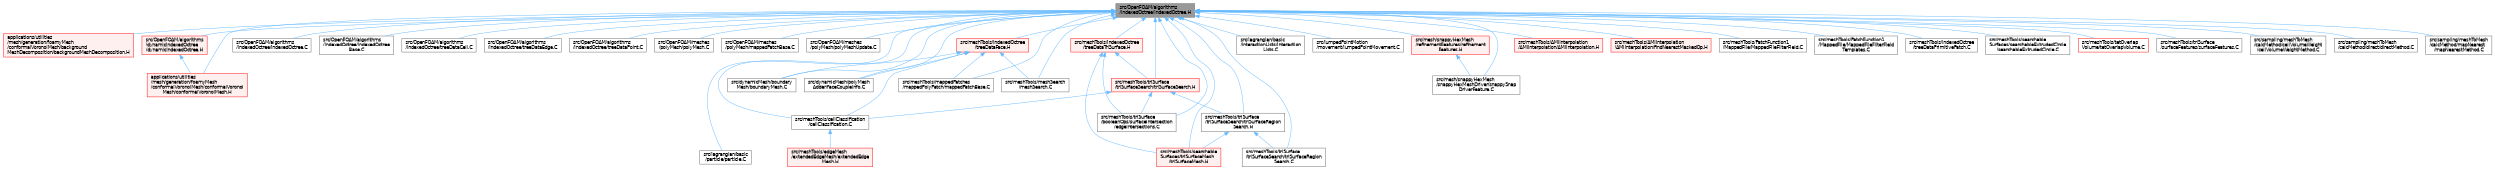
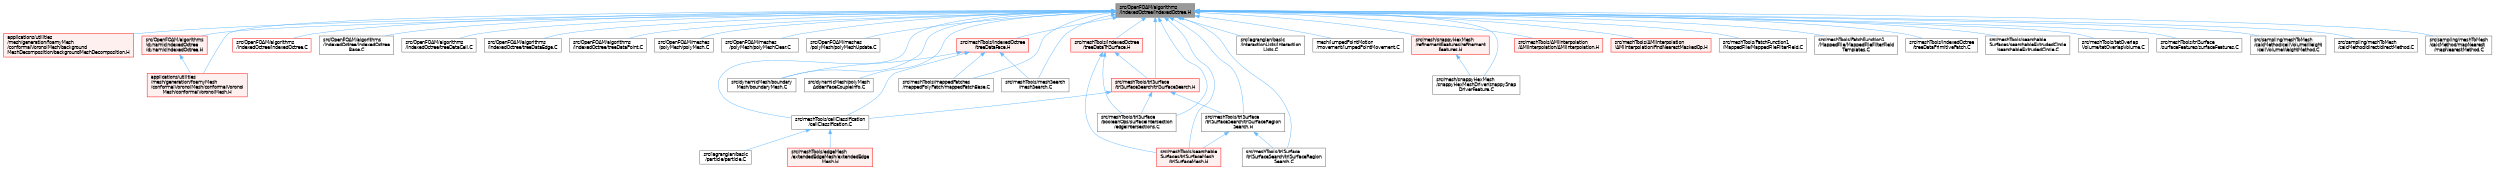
node "src/OpenFOAM/algorithms /indexedOctree/indexedOctree.C": color grey40 -> red
node "src/OpenFOAM/meshes /polyMesh/mappedPatchBase.C": label "src/OpenFOAM/meshes /polyMesh/mappedPatchBase.C" -> "src/OpenFOAM/meshes /polyMesh/polyMeshClear.C"
node "src/lumpedPointMotion /movement/lumpedPointMovement.C": label "src/lumpedPointMotion /movement/lumpedPointMovement.C" -> "mesh/lumpedPointMotion /movement/lumpedPointMovement.C"
node "src/meshTools/tetOverlap Volume/tetOverlapVolume.C": color red -> grey40
edge "src/lagrangian/basic /particle/particle.C" -> "src/OpenFOAM/algorithms /indexedOctree/indexedOctree.H": now "src/lagrangian/basic /particle/particle.C" -> "src/meshTools/cellClassification /cellClassification.C"
edge "src/dynamicMesh/polyMesh Adder/faceCoupleInfo.C" -> "src/meshTools/indexedOctree /treeDataFace.H": removed
